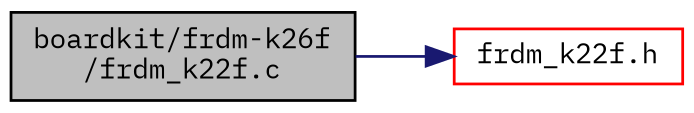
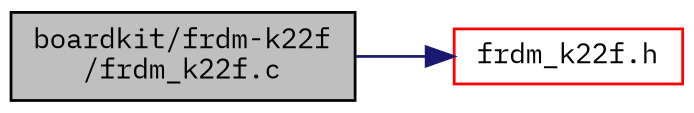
node "boardkit/frdm-k26f /frdm_k22f.c": label "boardkit/frdm-k26f /frdm_k22f.c" -> "boardkit/frdm-k22f /frdm_k22f.c"
